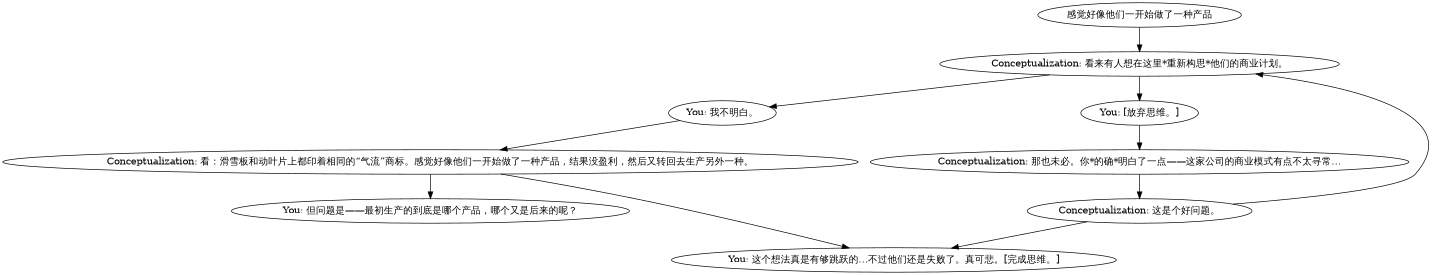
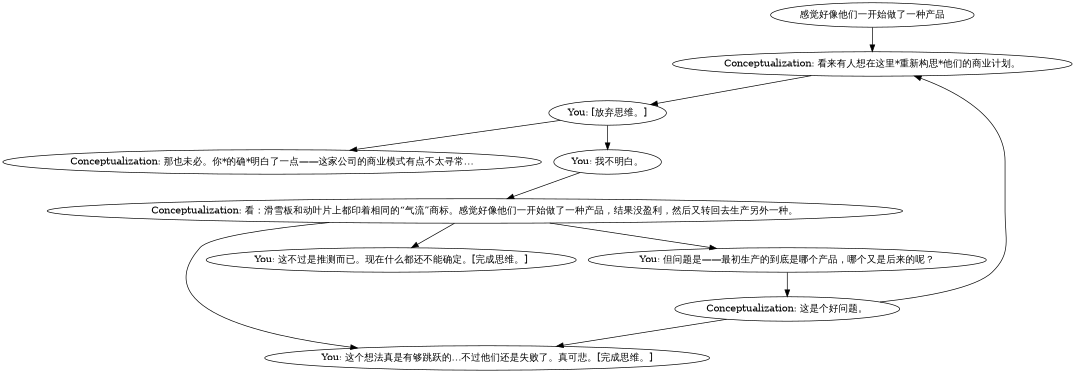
edge "Conceptualization: 看来有人想在这里*重新构思*他们的商业计划。" -> "You: 我不明白。": now "You: [放弃思维。]" -> "You: 我不明白。"
edge "Conceptualization: 那也未必。你*的确*明白了一点——这家公司的商业模式有点不太寻常…" -> "Conceptualization: 这是个好问题。": now "You: 但问题是——最初生产的到底是哪个产品，哪个又是后来的呢？" -> "Conceptualization: 这是个好问题。"
node "You: 这不过是推测而已。现在什么都还不能确定。[完成思维。]": added
